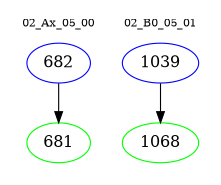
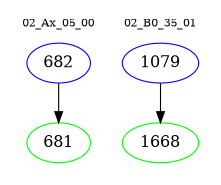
cluster "02_B0_05_01": label "02_B0_05_01" -> "02_B0_35_01"
node "1039": label "1039" -> "1079"
node "1068": label "1068" -> "1668"
